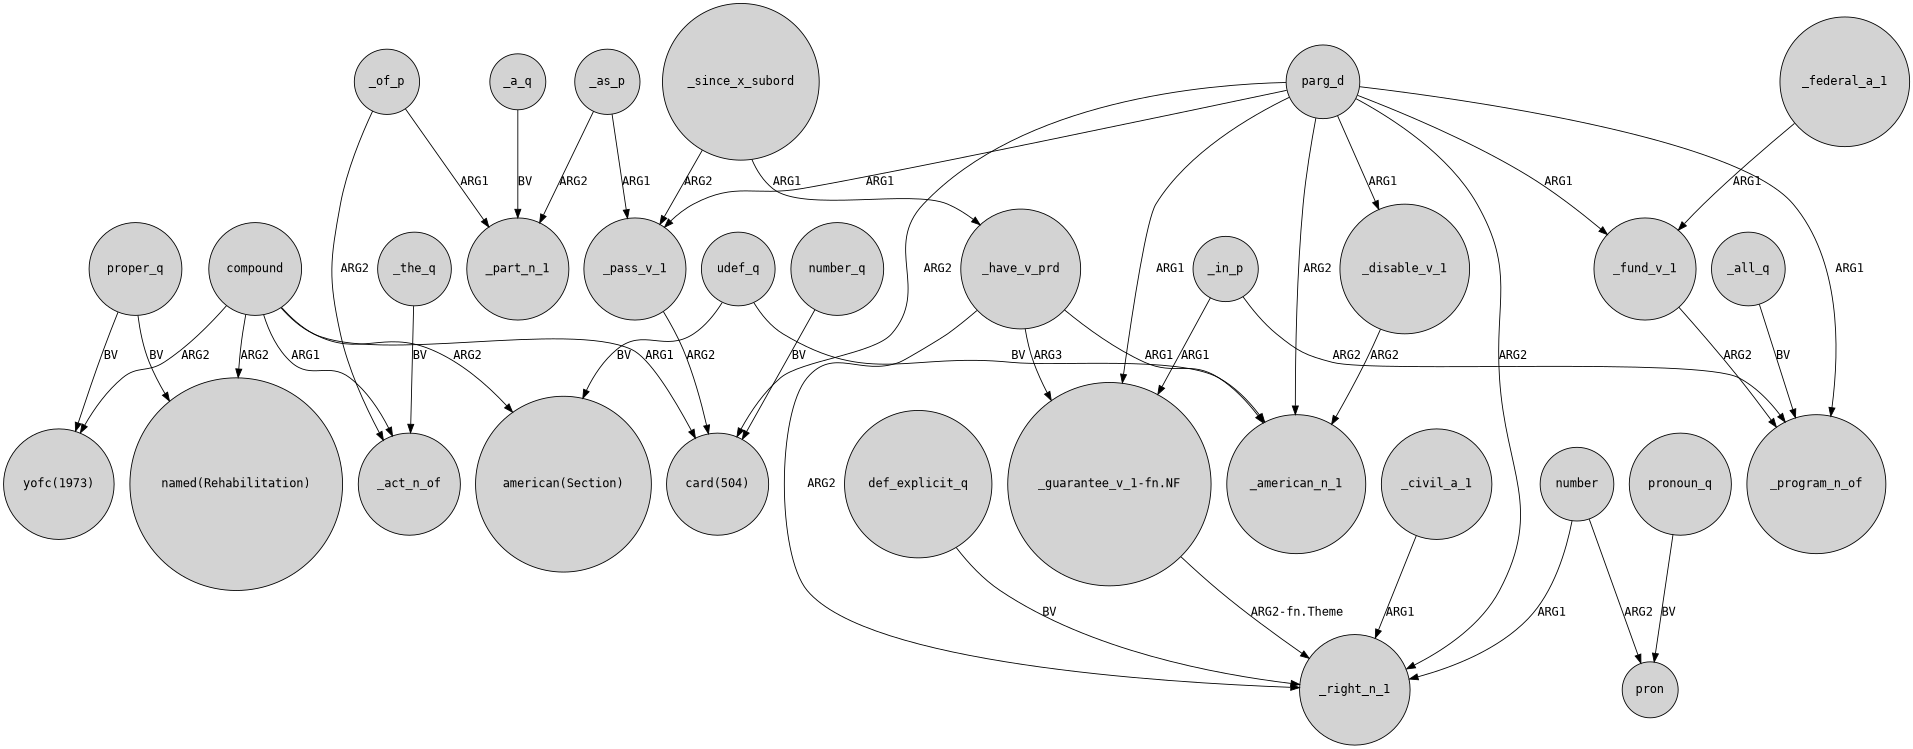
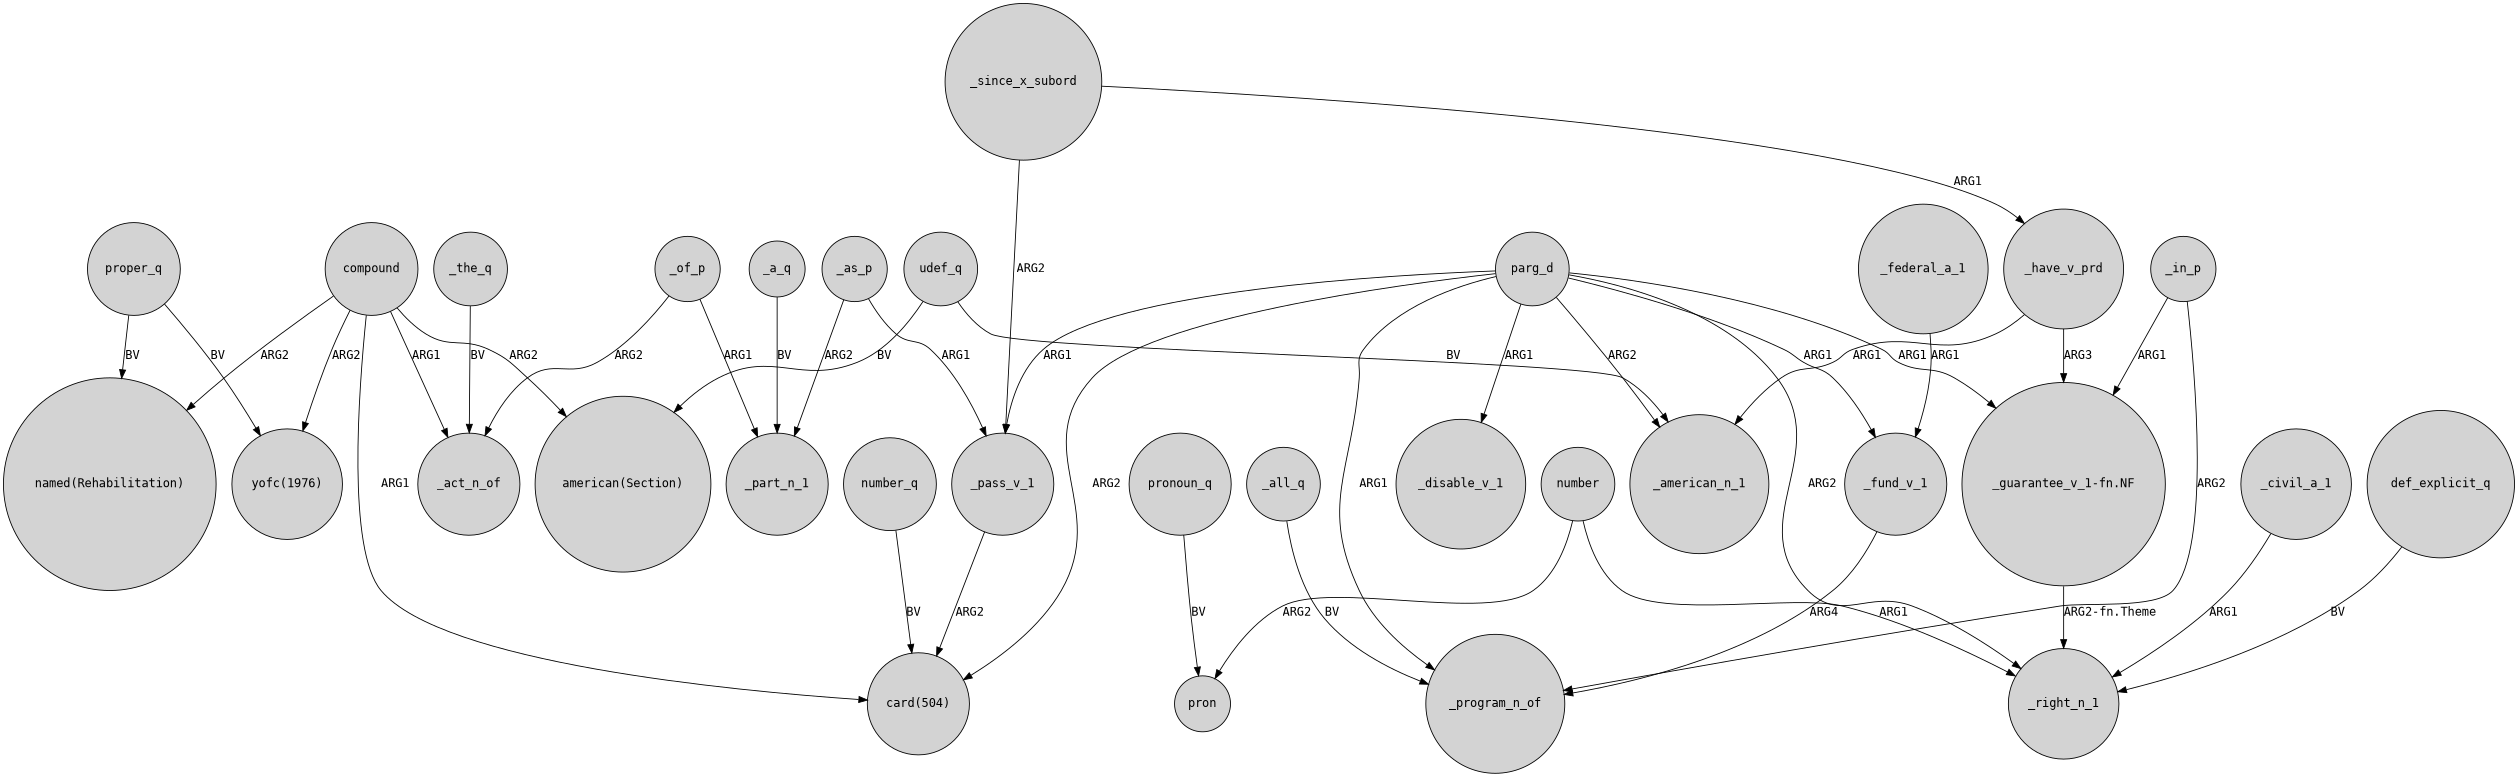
edge "_fund_v_1" -> "_program_n_of": label "ARG2" -> "ARG4"
edge "_disable_v_1" -> "_american_n_1": removed, label "ARG2"
node "yofc(1973)": label "yofc(1973)" -> "yofc(1976)"
edge "_have_v_prd" -> "_right_n_1": removed, label "ARG2"
